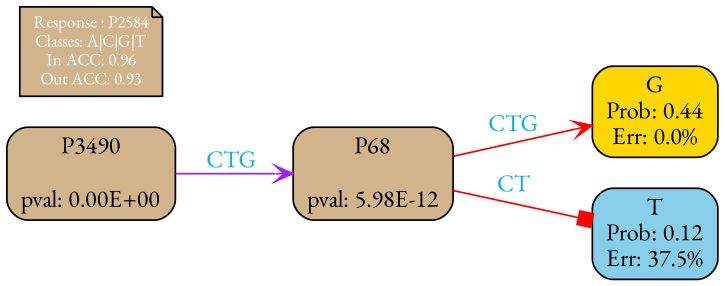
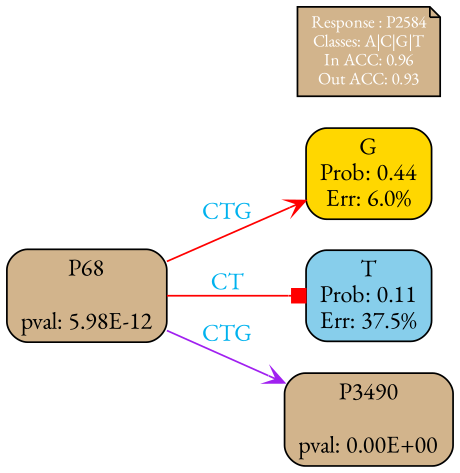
node "G Prob: 0.44 Err: 0.0%": label "G Prob: 0.44 Err: 0.0%" -> "G Prob: 0.44 Err: 6.0%"
edge "P3490 pval: 0.00E+00" -> "P68 pval: 5.98E-12": reversed
node "T Prob: 0.12 Err: 37.5%": label "T Prob: 0.12 Err: 37.5%" -> "T Prob: 0.11 Err: 37.5%"
